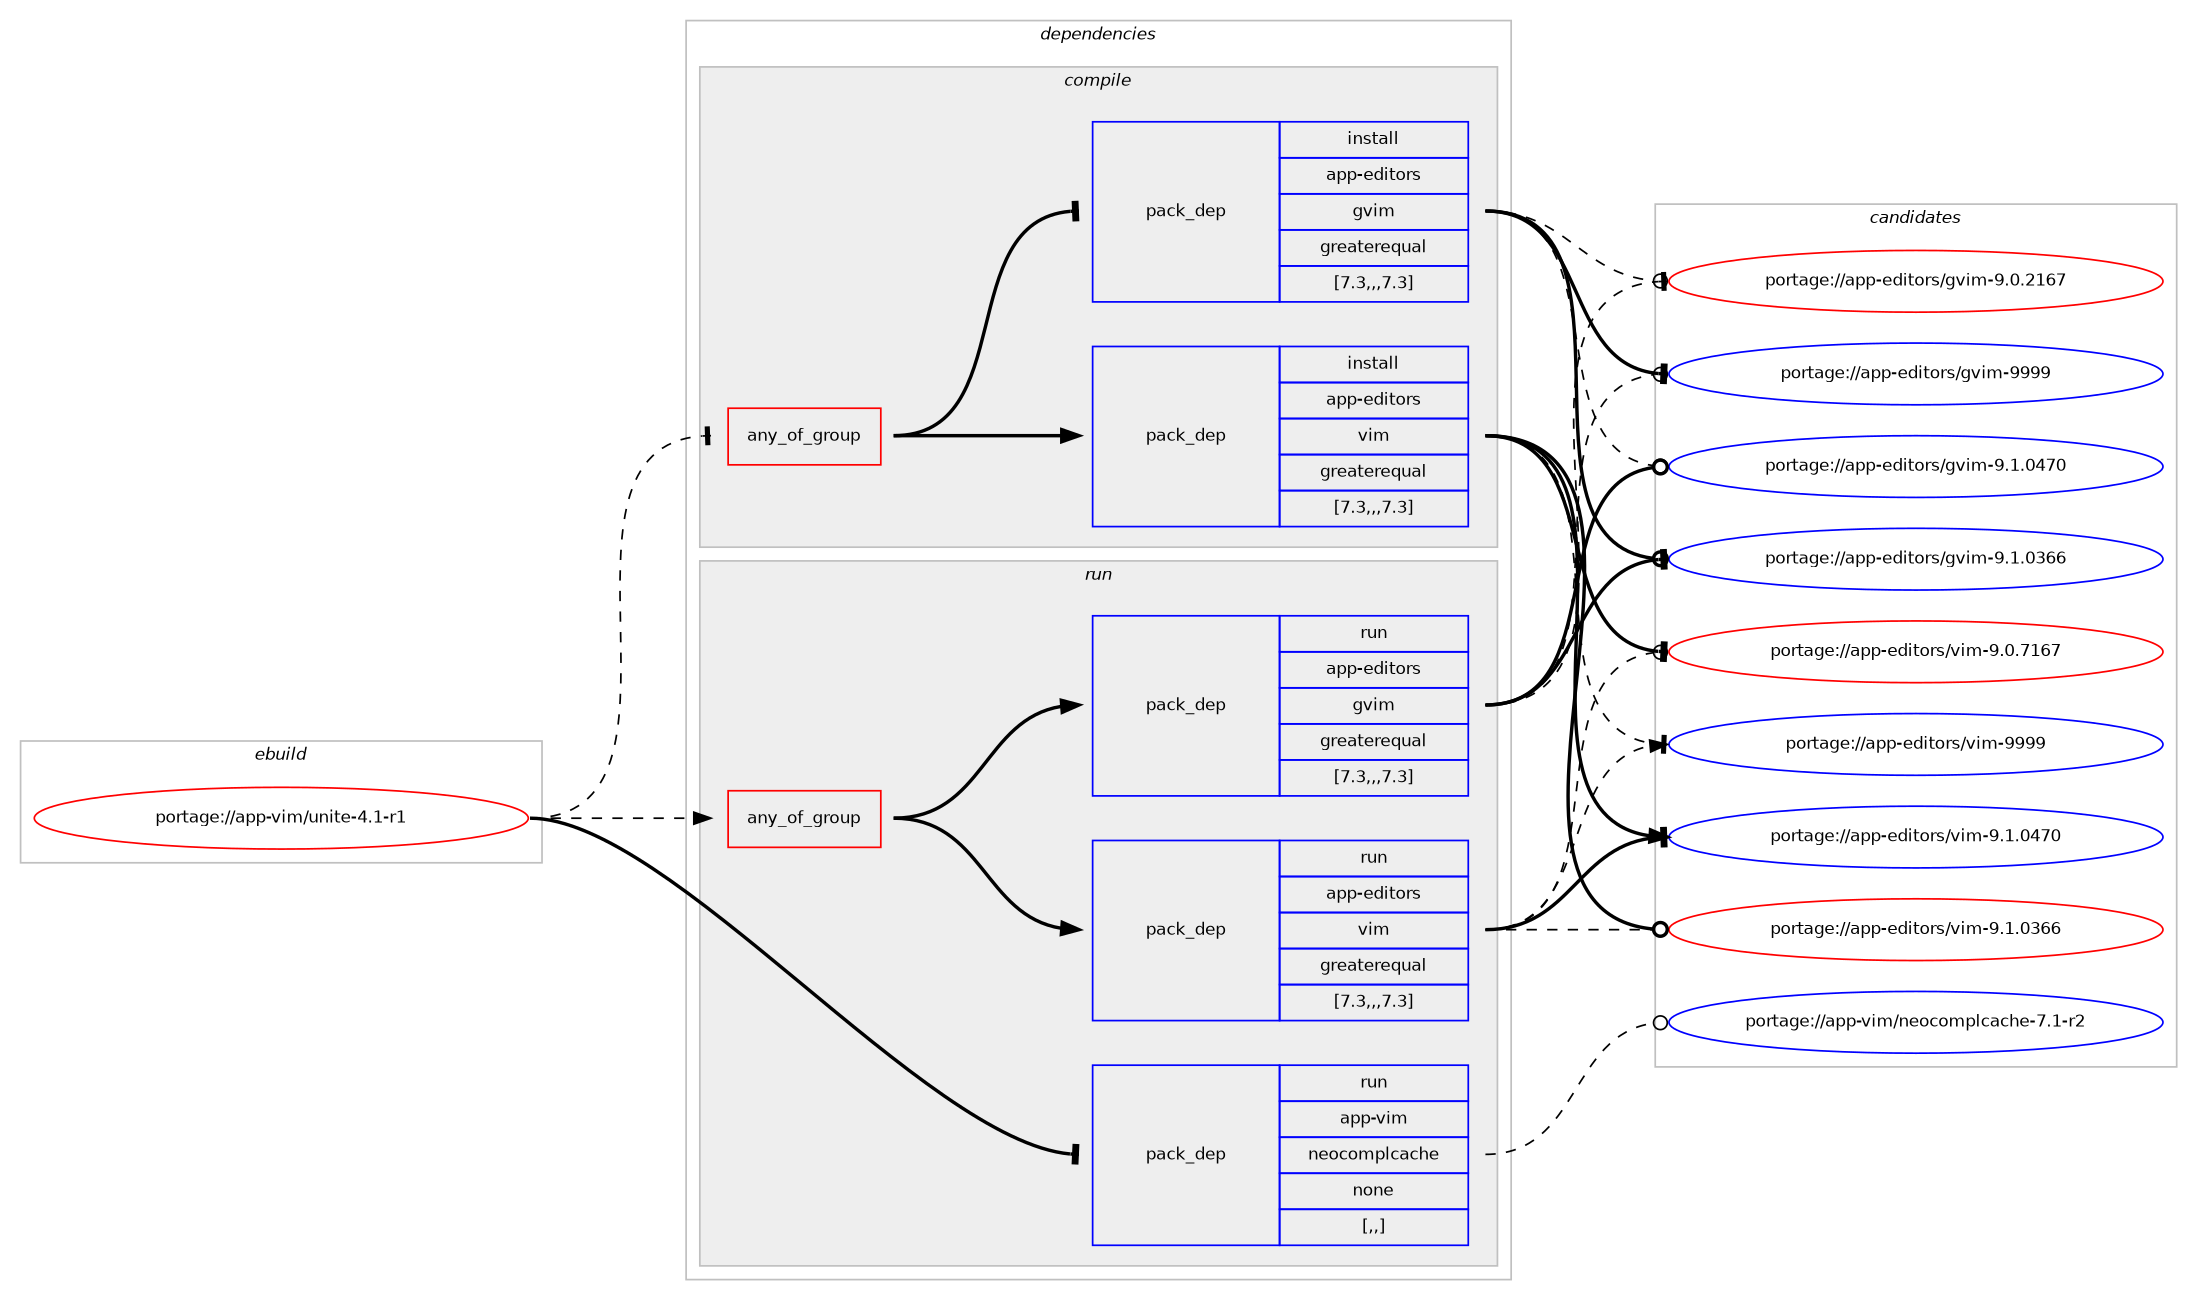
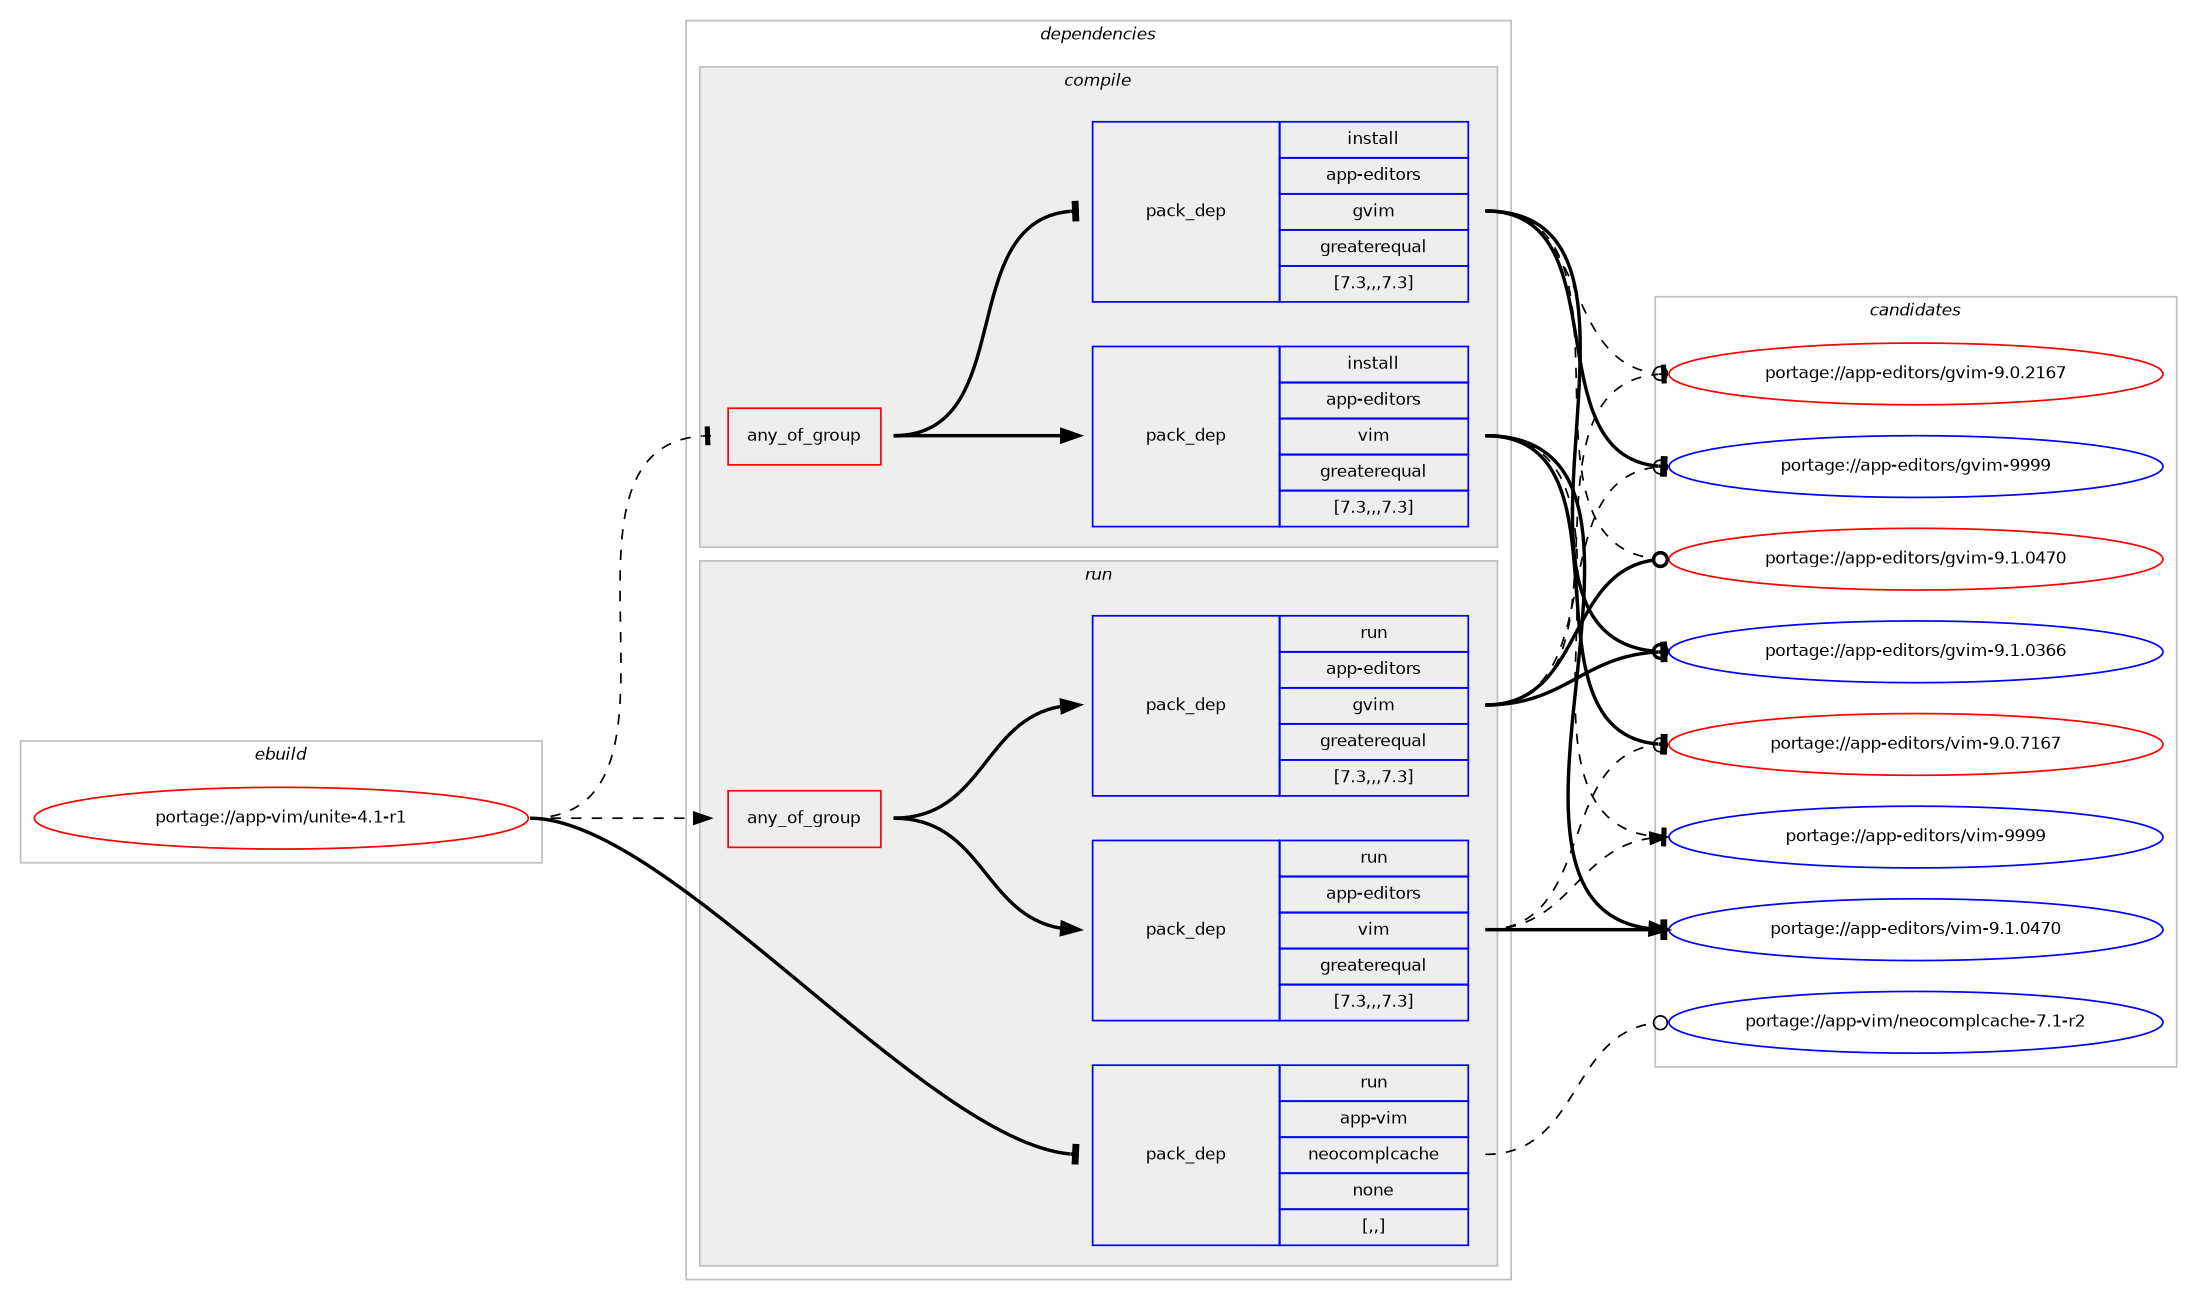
node "portage://app-editors/gvim-9.1.0470": color blue -> red
node "portage://app-editors/vim-9.1.0366": removed
